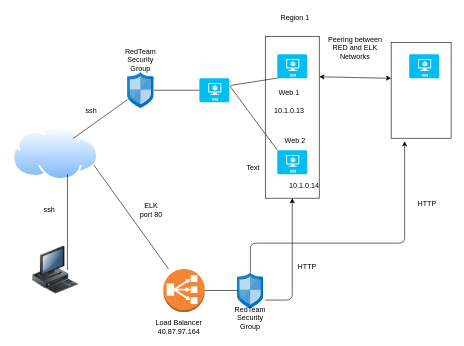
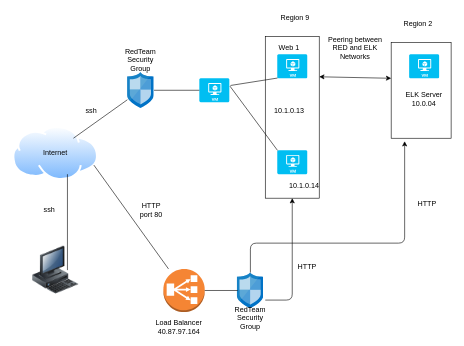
node "Region 1": label "Region 1" -> "Region 9"
node "Region 2": added
node "Web 1": moved (290, 93) -> (290, 48)
node "ELK Server 10.0.04": added
node "Web 2": removed
node "Internet": added
node "Text": removed
node "ELK port 80": label "ELK port 80" -> "HTTP port 80"
